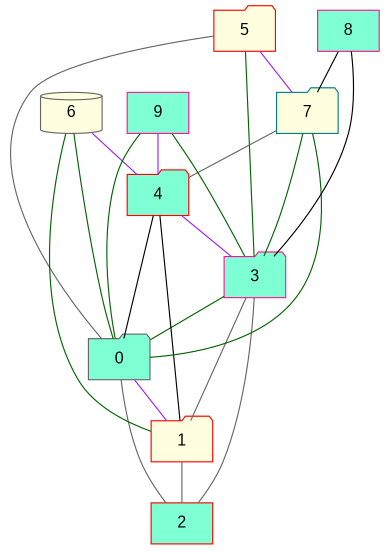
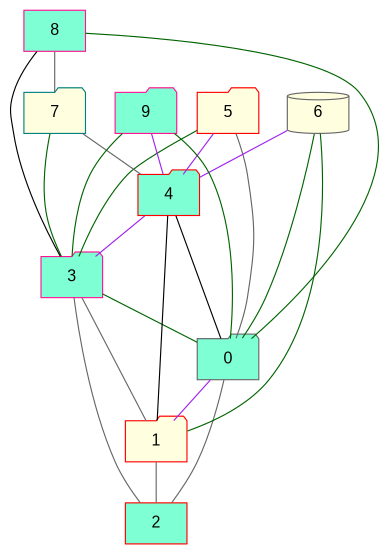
edge "5" -- "7": now "5" -- "4"
edge "8" -- "7": color black -> gray40
node "9": shape box -> folder
edge "7" -- "0": now "8" -- "0"
